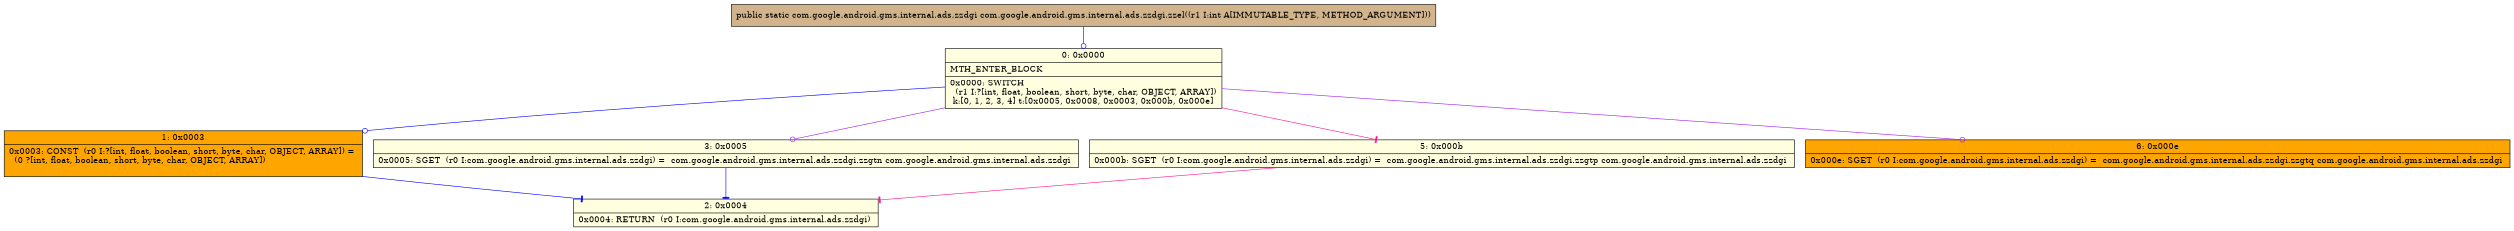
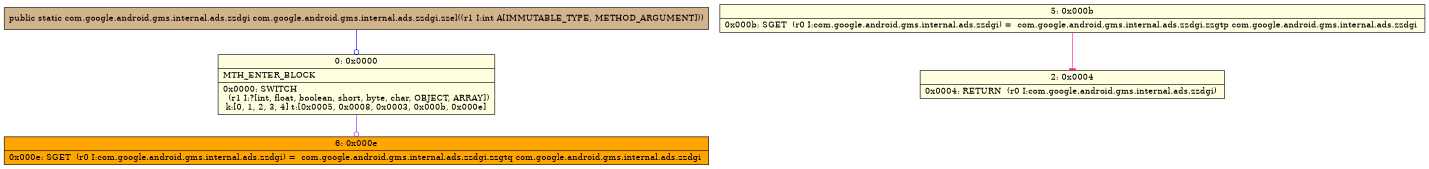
edge "0: 0x0000" -> "5: 0x000b": removed
node "1: 0x0003": removed
node "3: 0x0005": removed
